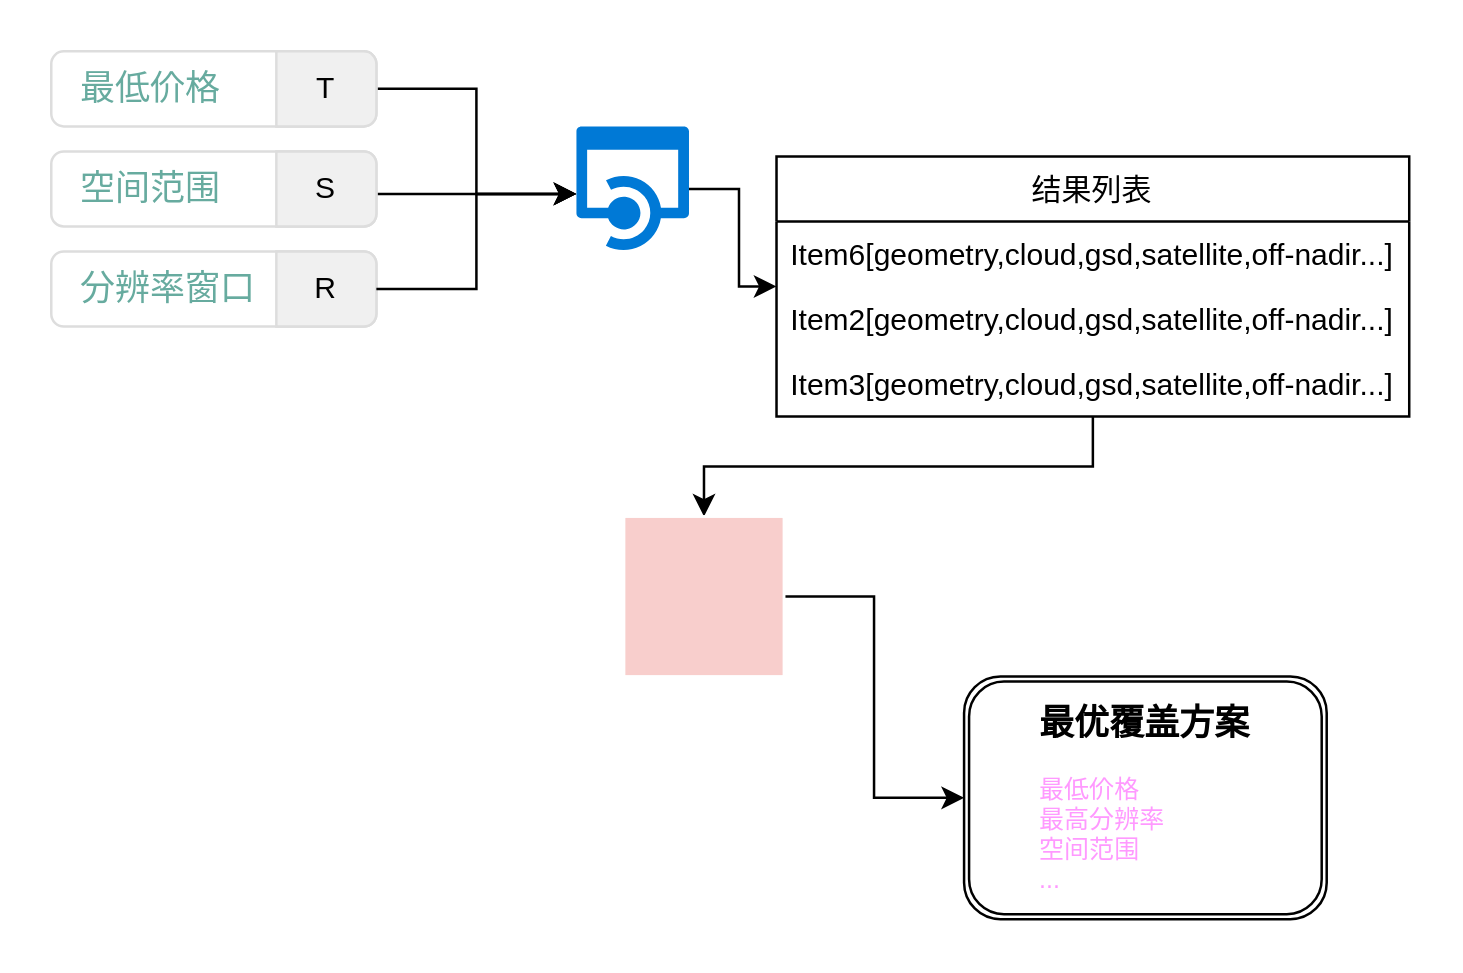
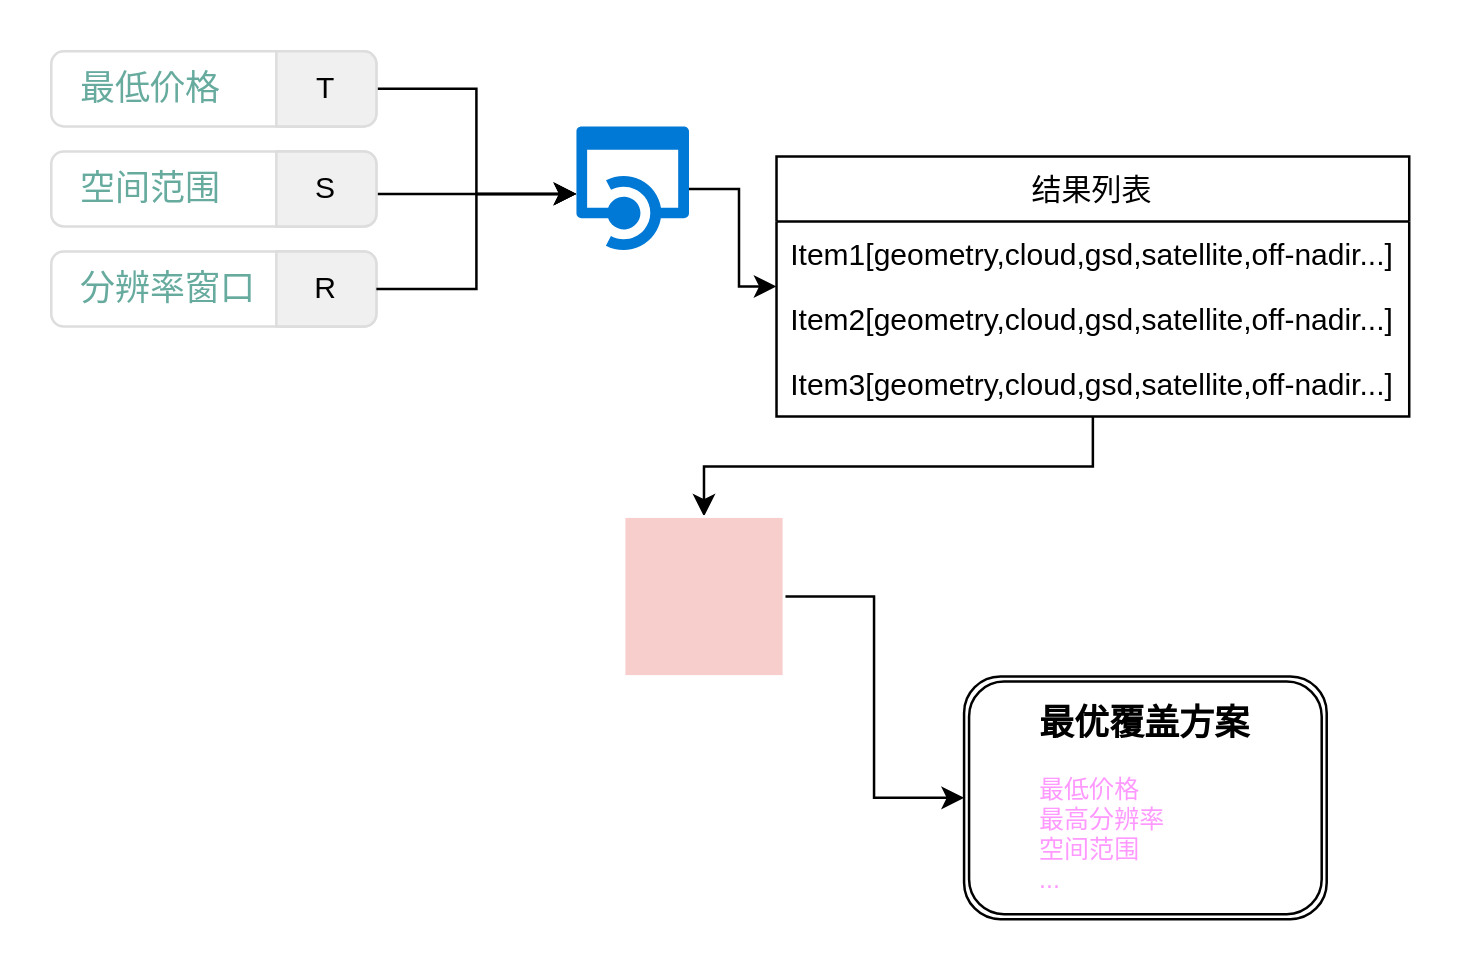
node "Item6[geometry,cloud,gsd,satellite,off-nadir...]": label "Item6[geometry,cloud,gsd,satellite,off-nadir...]" -> "Item1[geometry,cloud,gsd,satellite,off-nadir...]"
